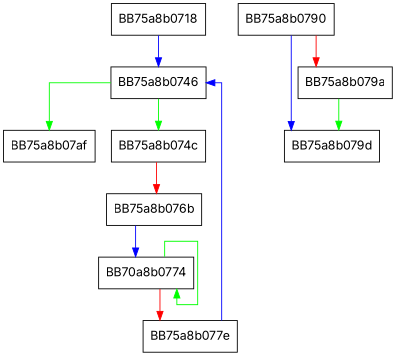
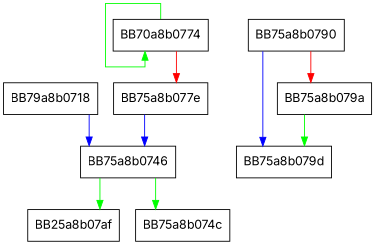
node "BB75a8b0718": label "BB75a8b0718" -> "BB79a8b0718"
node "BB75a8b07af": label "BB75a8b07af" -> "BB25a8b07af"
node "BB75a8b076b": removed
